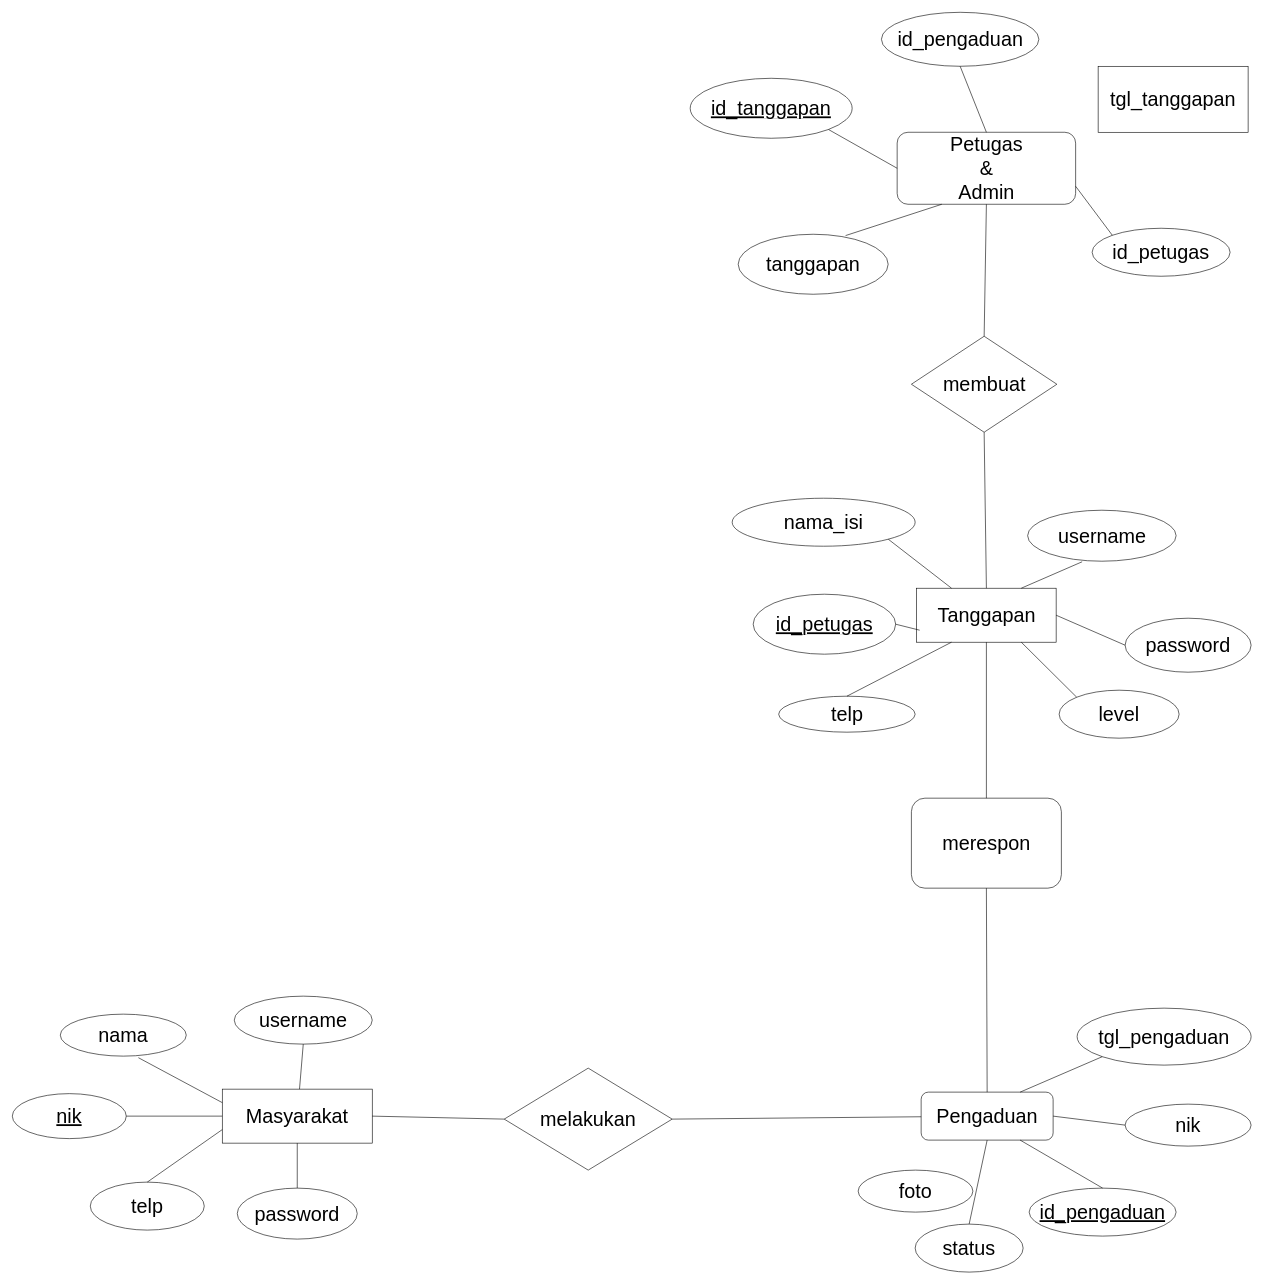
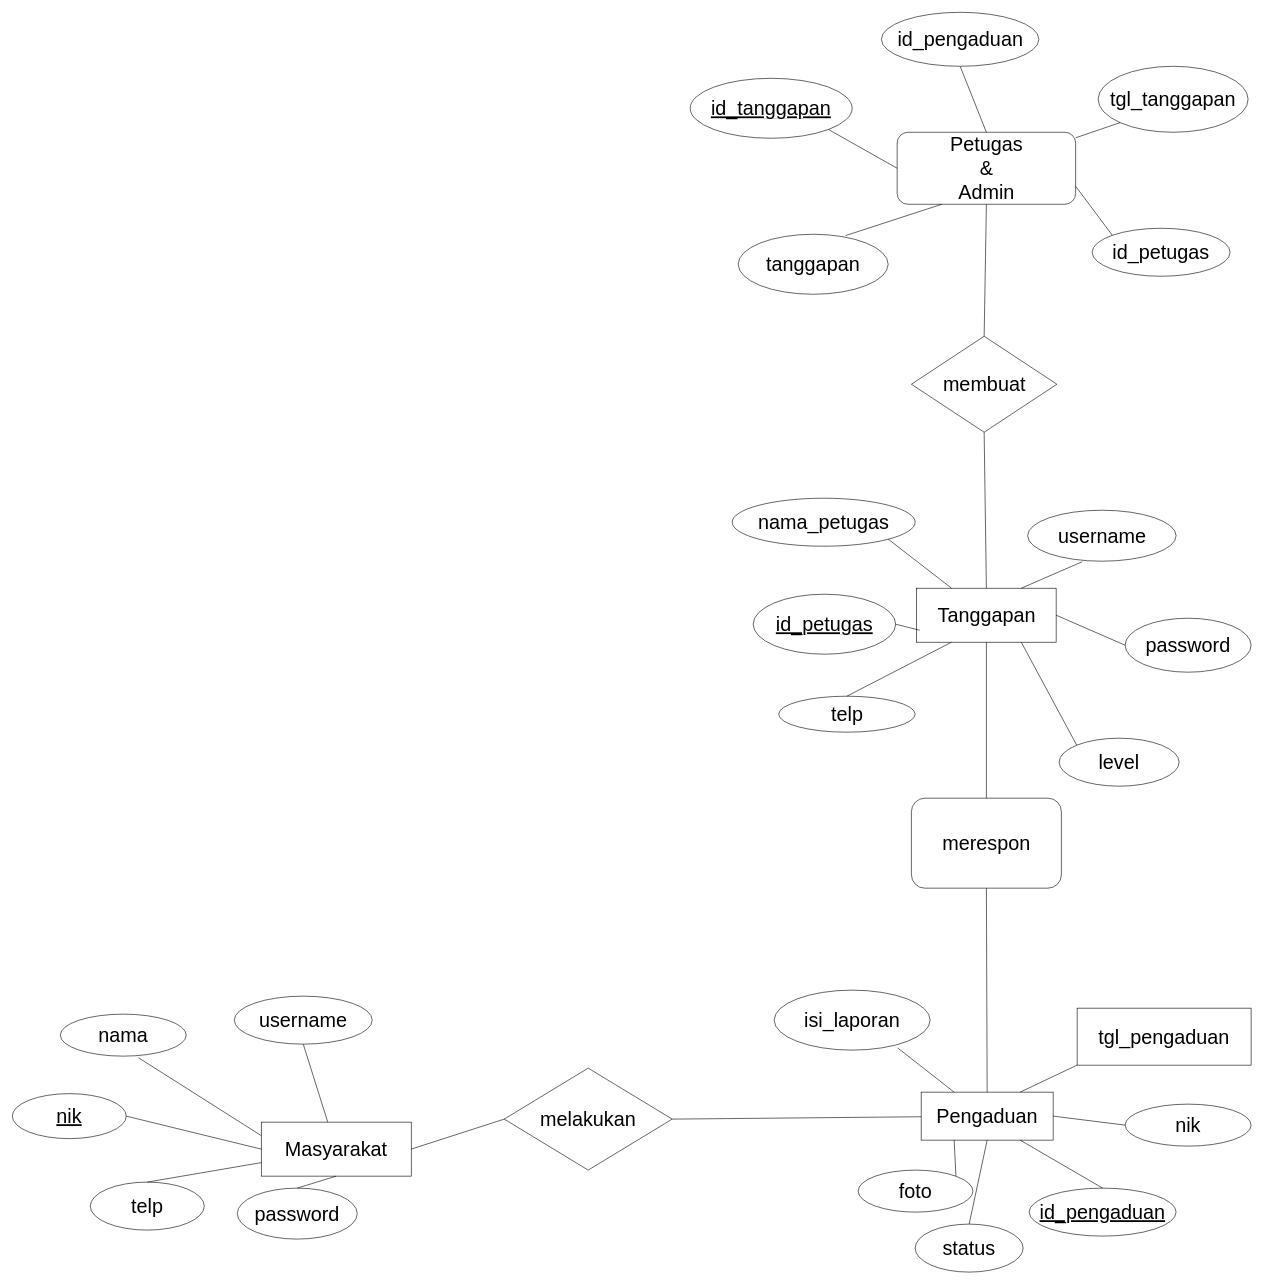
node "tgl_tanggapan": shape rectangle -> ellipse
edge "tgl_tanggapan" -- "Petugas&Admin": added
node "nama_isi": label "nama_isi" -> "nama_petugas"
node "level": moved (1119, 714) -> (1119, 762)
node "isi_laporan": added
node "tgl_pengaduan": shape ellipse -> rectangle
edge "isi_laporan" -- "Pengaduan": added
node "Masyarakat": moved (297, 1116) -> (336, 1149)
node "Pengaduan": shape rounded rectangle -> rectangle
edge "Pengaduan" -- "foto": added
